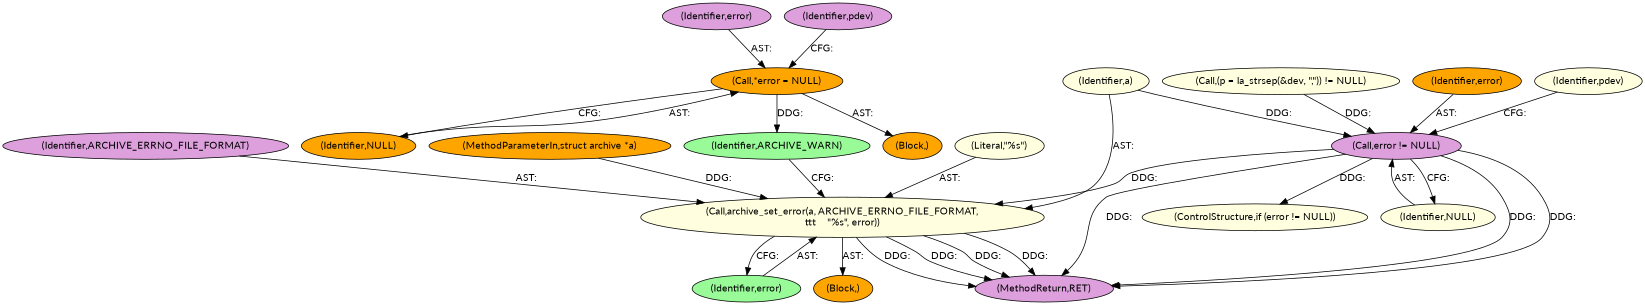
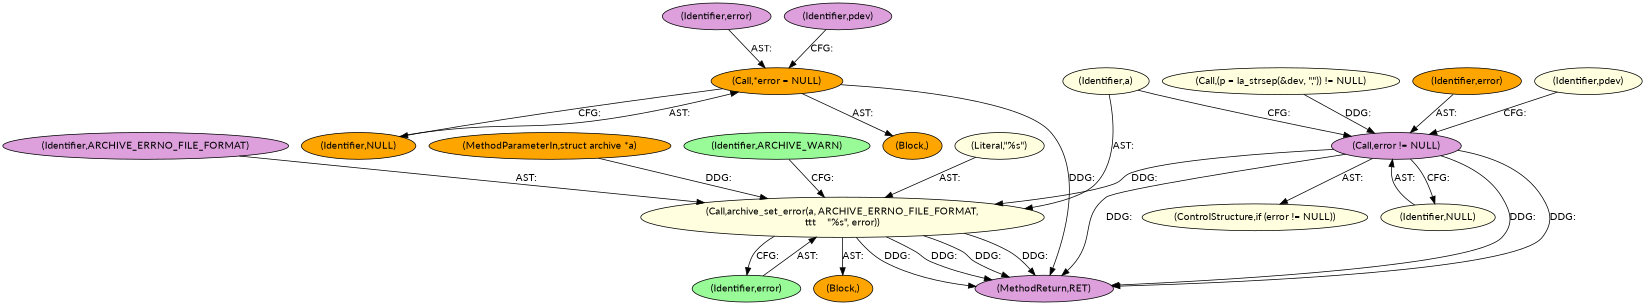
edge "(Call,*error = NULL)" -> "(Identifier,ARCHIVE_WARN)": now "(Call,*error = NULL)" -> "(MethodReturn,RET)"
edge "(Identifier,a)" -> "(Call,error != NULL)": label "DDG: " -> "CFG: "
edge "(Call,error != NULL)" -> "(ControlStructure,if (error != NULL))": label "DDG: " -> "AST: "
